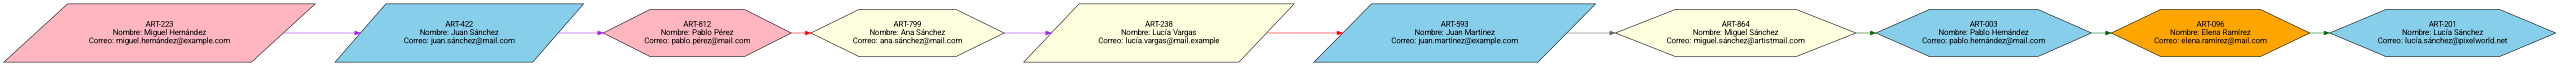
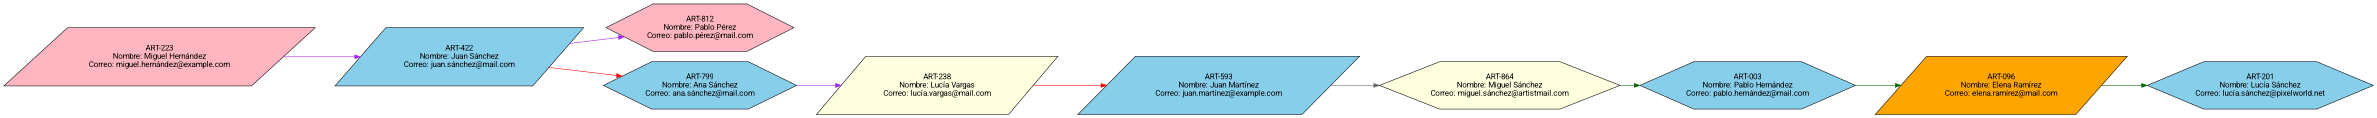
edge "ART-812 Nombre: Pablo Pérez Correo: pablo.pérez@mail.com" -> "ART-799 Nombre: Ana Sánchez Correo: ana.sánchez@mail.com": now "ART-422 Nombre: Juan Sánchez Correo: juan.sánchez@mail.com" -> "ART-799 Nombre: Ana Sánchez Correo: ana.sánchez@mail.com"
node "ART-799 Nombre: Ana Sánchez Correo: ana.sánchez@mail.com": fillcolor lightyellow -> skyblue
node "ART-238 Nombre: Lucía Vargas Correo: lucía.vargas@mail.example": label "ART-238 Nombre: Lucía Vargas Correo: lucía.vargas@mail.example" -> "ART-238 Nombre: Lucía Vargas Correo: lucía.vargas@mail.com"
node "ART-096 Nombre: Elena Ramírez Correo: elena.ramírez@mail.com": shape hexagon -> parallelogram
